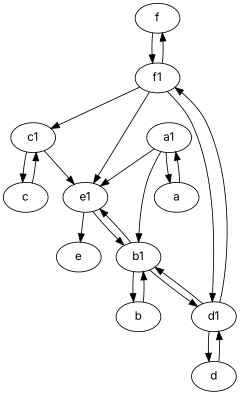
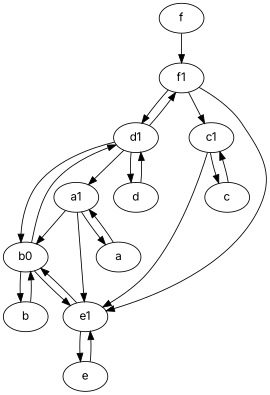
edge "f1" -> "f": removed
edge "d1" -> "a1": added
node "b1": label "b1" -> "b0"
edge "e" -> "e1": added
